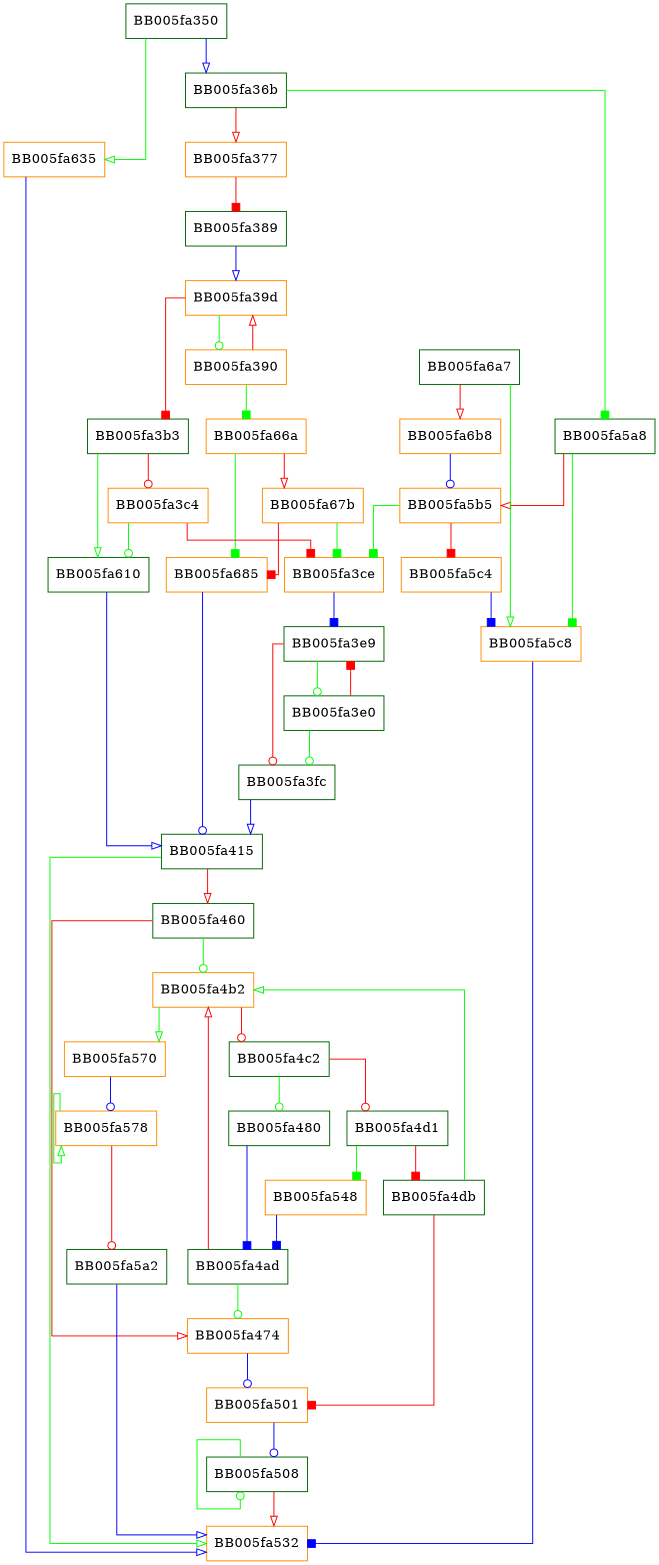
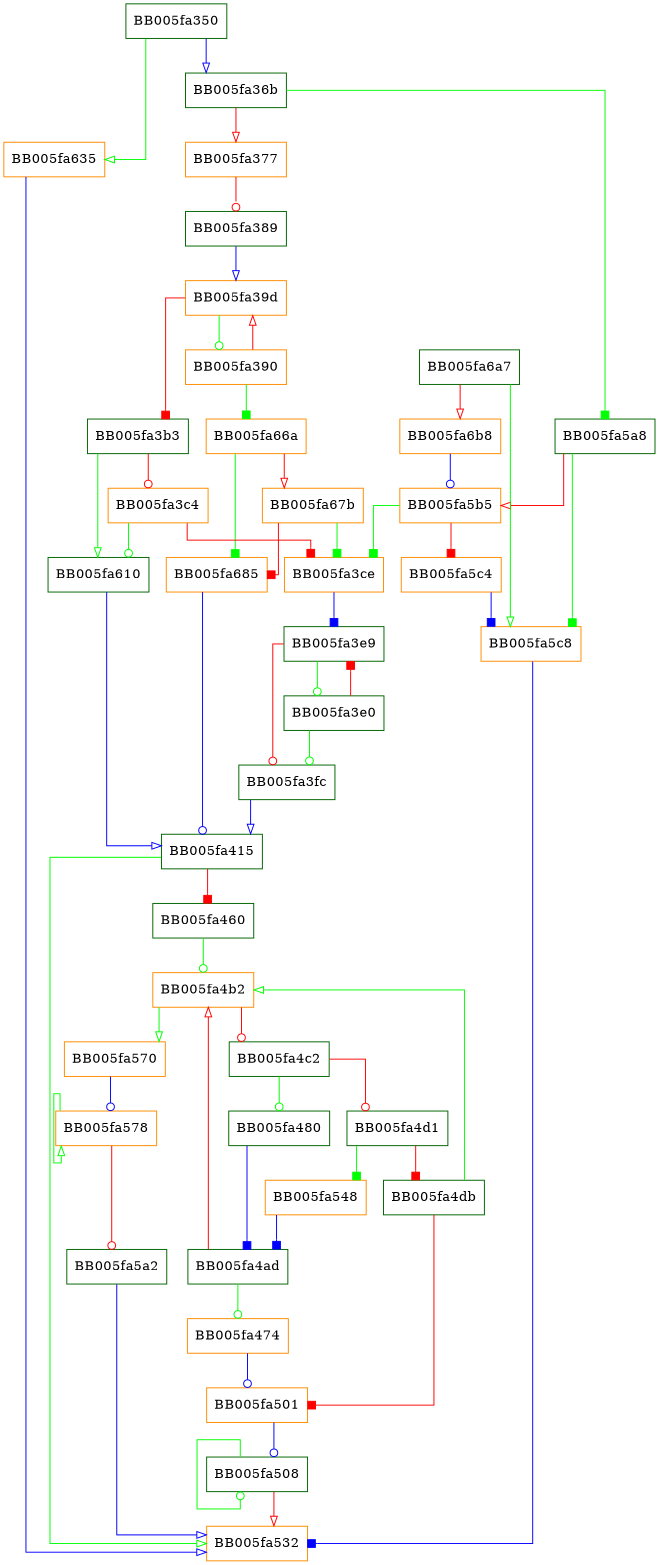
edge "BB005fa377" -> "BB005fa389": arrowhead box -> odot
edge "BB005fa415" -> "BB005fa460": arrowhead onormal -> box
edge "BB005fa460" -> "BB005fa474": removed
